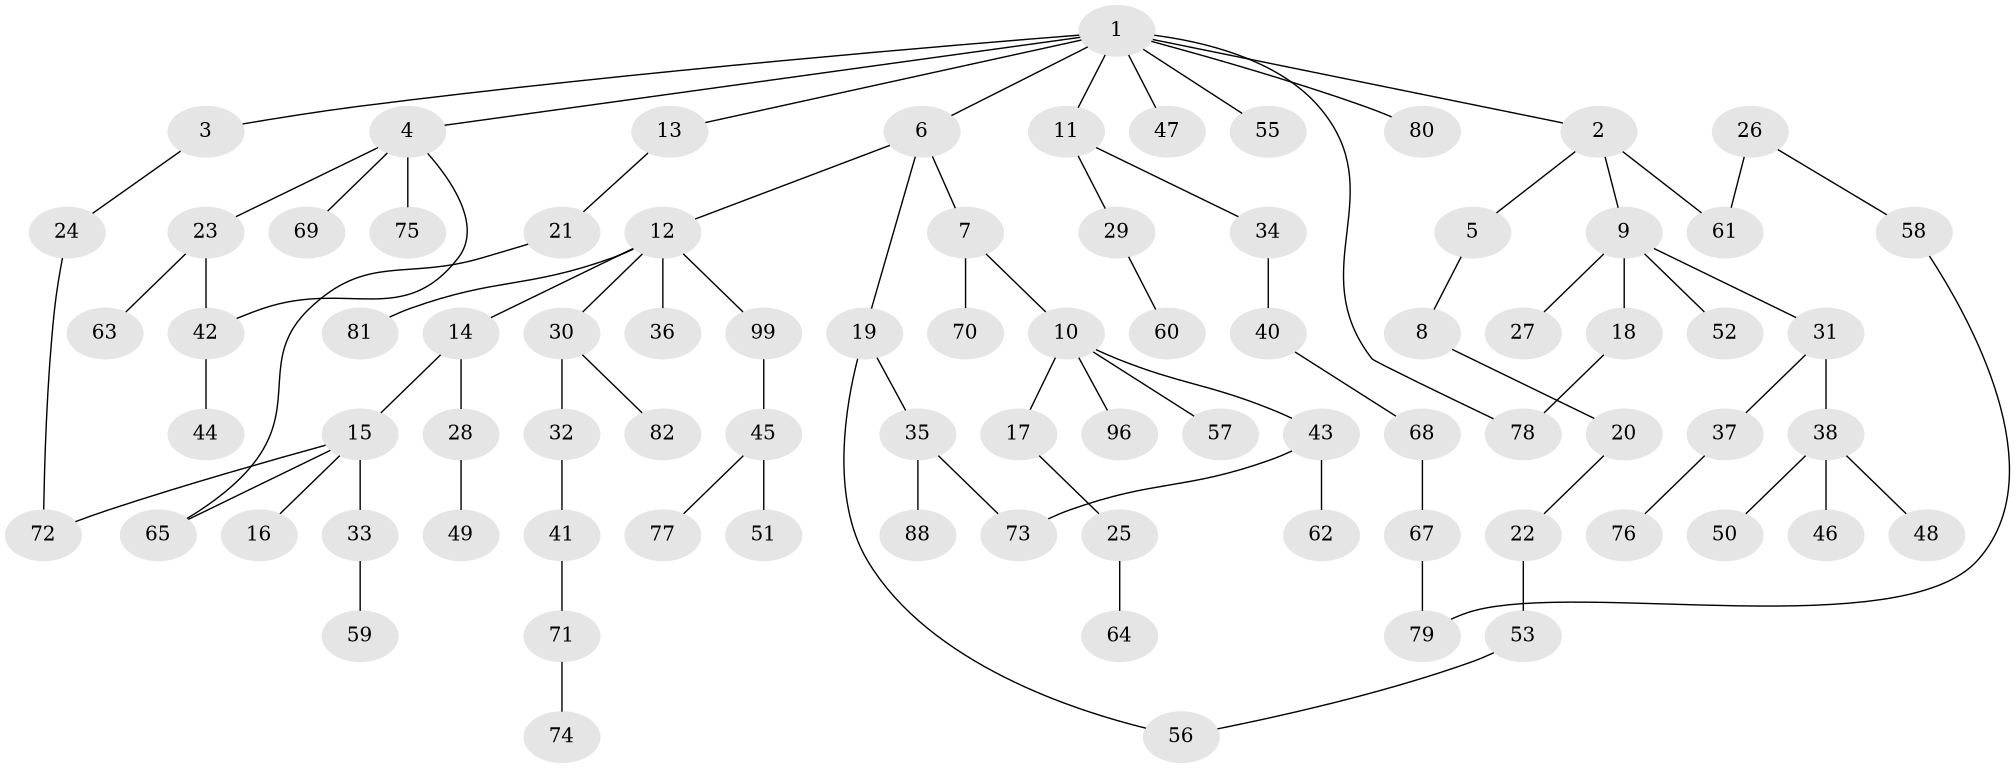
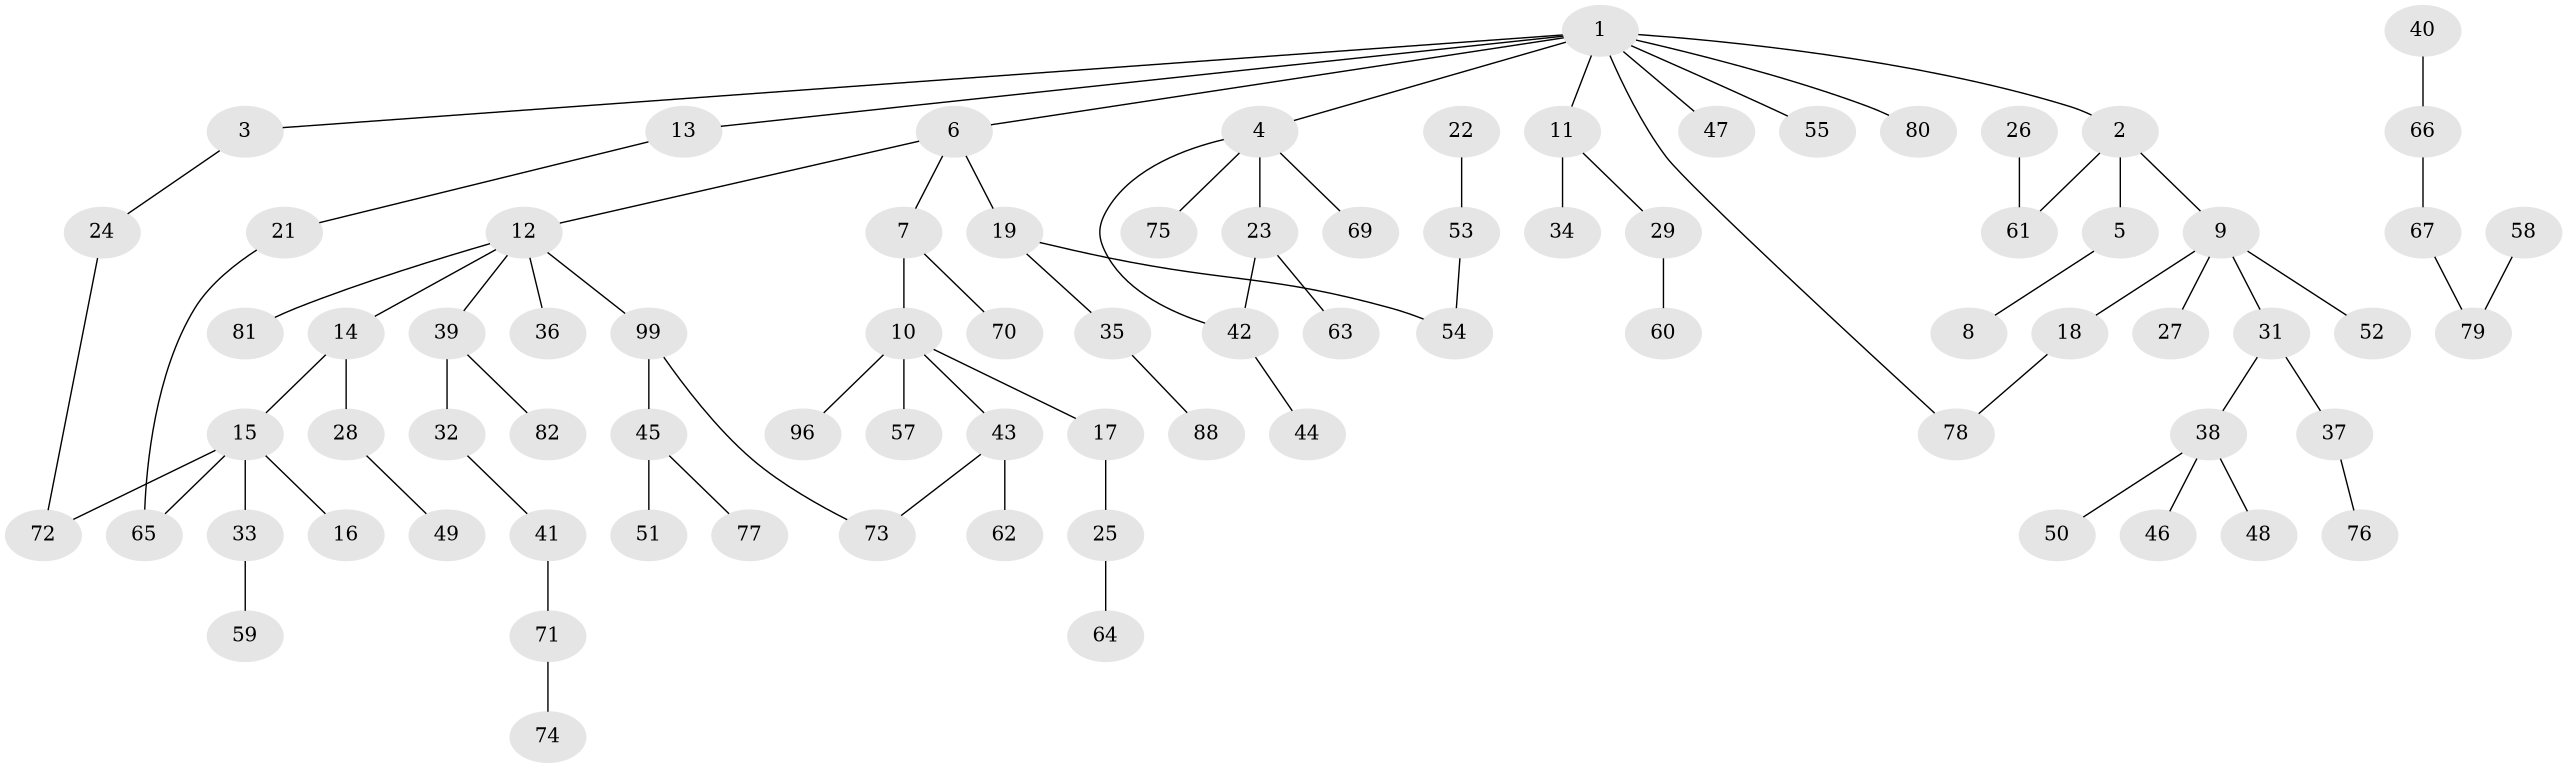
edge "26" -- "58": removed
edge "34" -- "40": removed
node "30": label "30" -> "39"
node "68": label "68" -> "66"
node "20": removed
edge "35" -- "73": now "99" -- "73"
node "56": label "56" -> "54"
